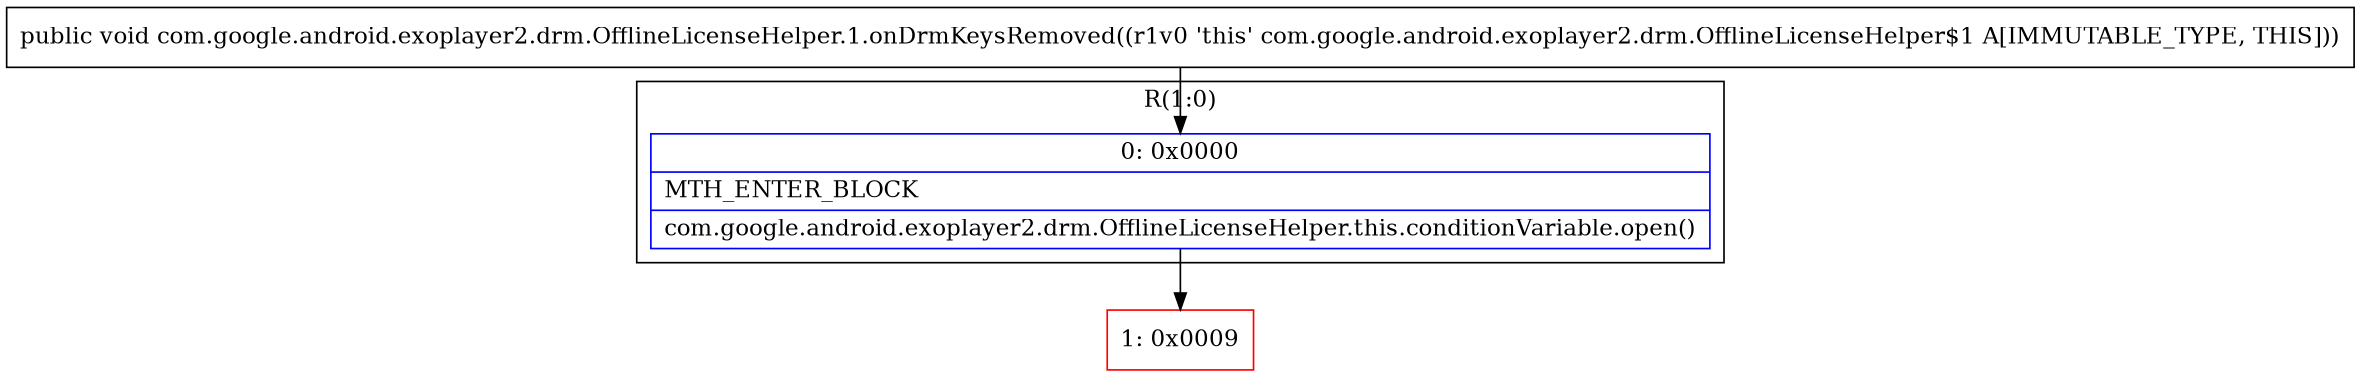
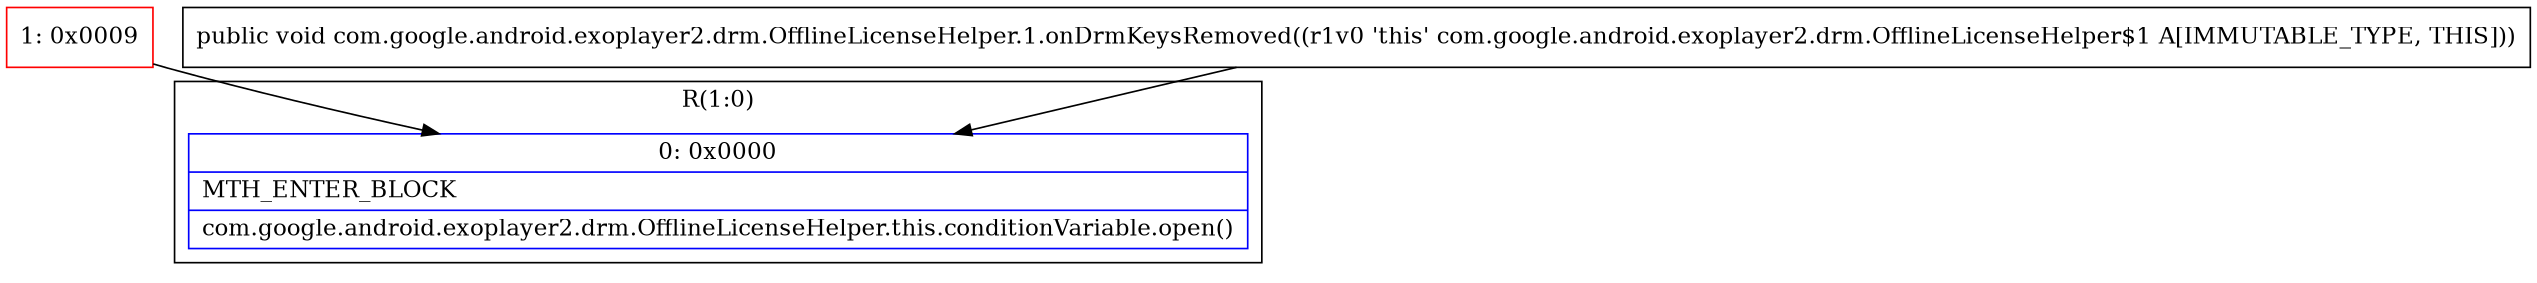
edge "0: 0x0000" -> "1: 0x0009": reversed
